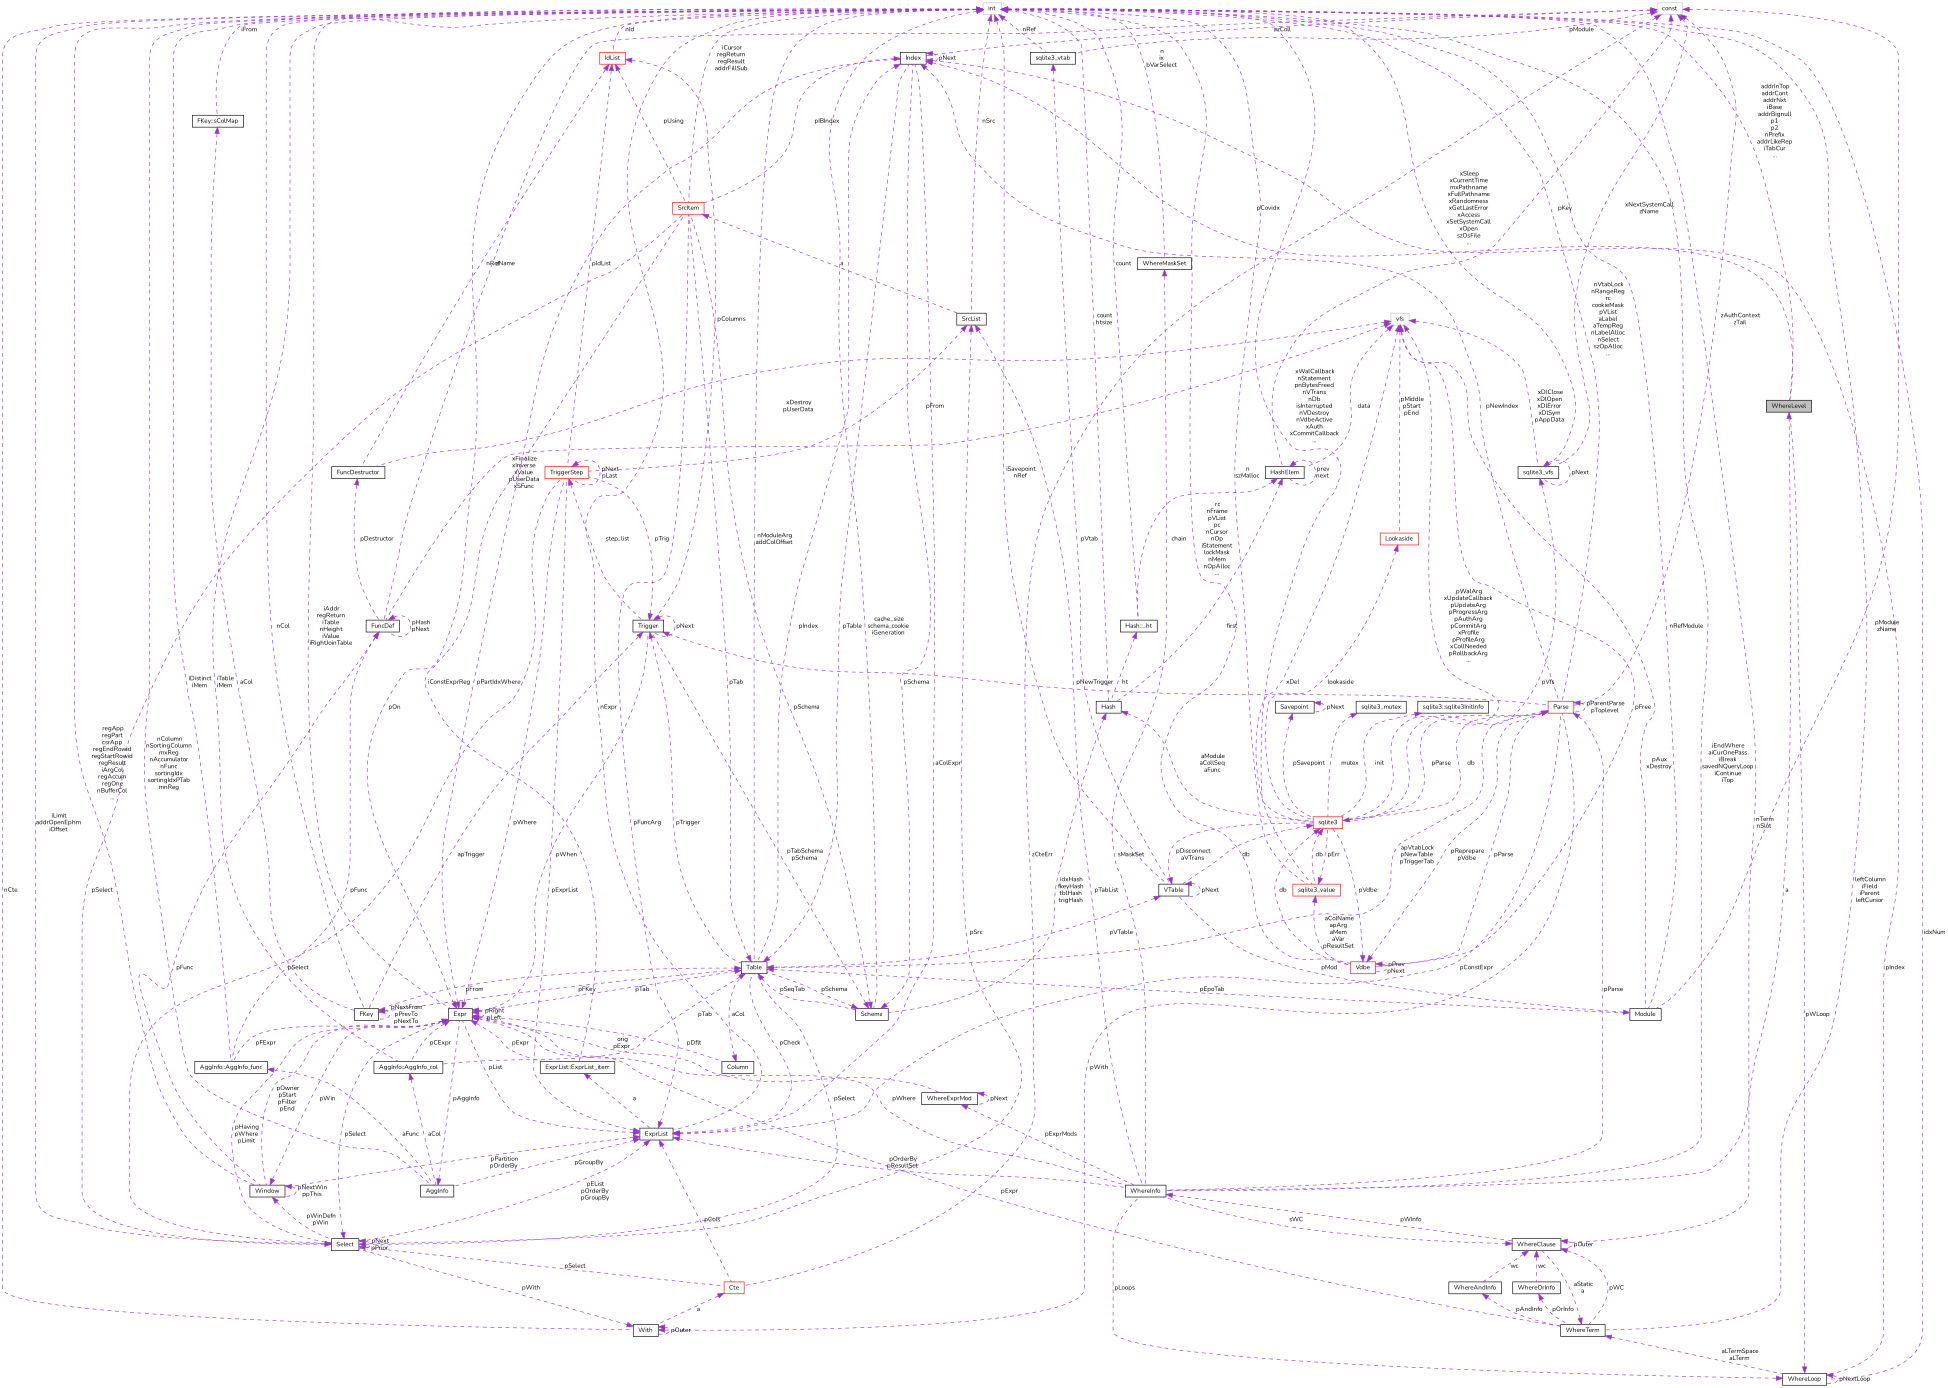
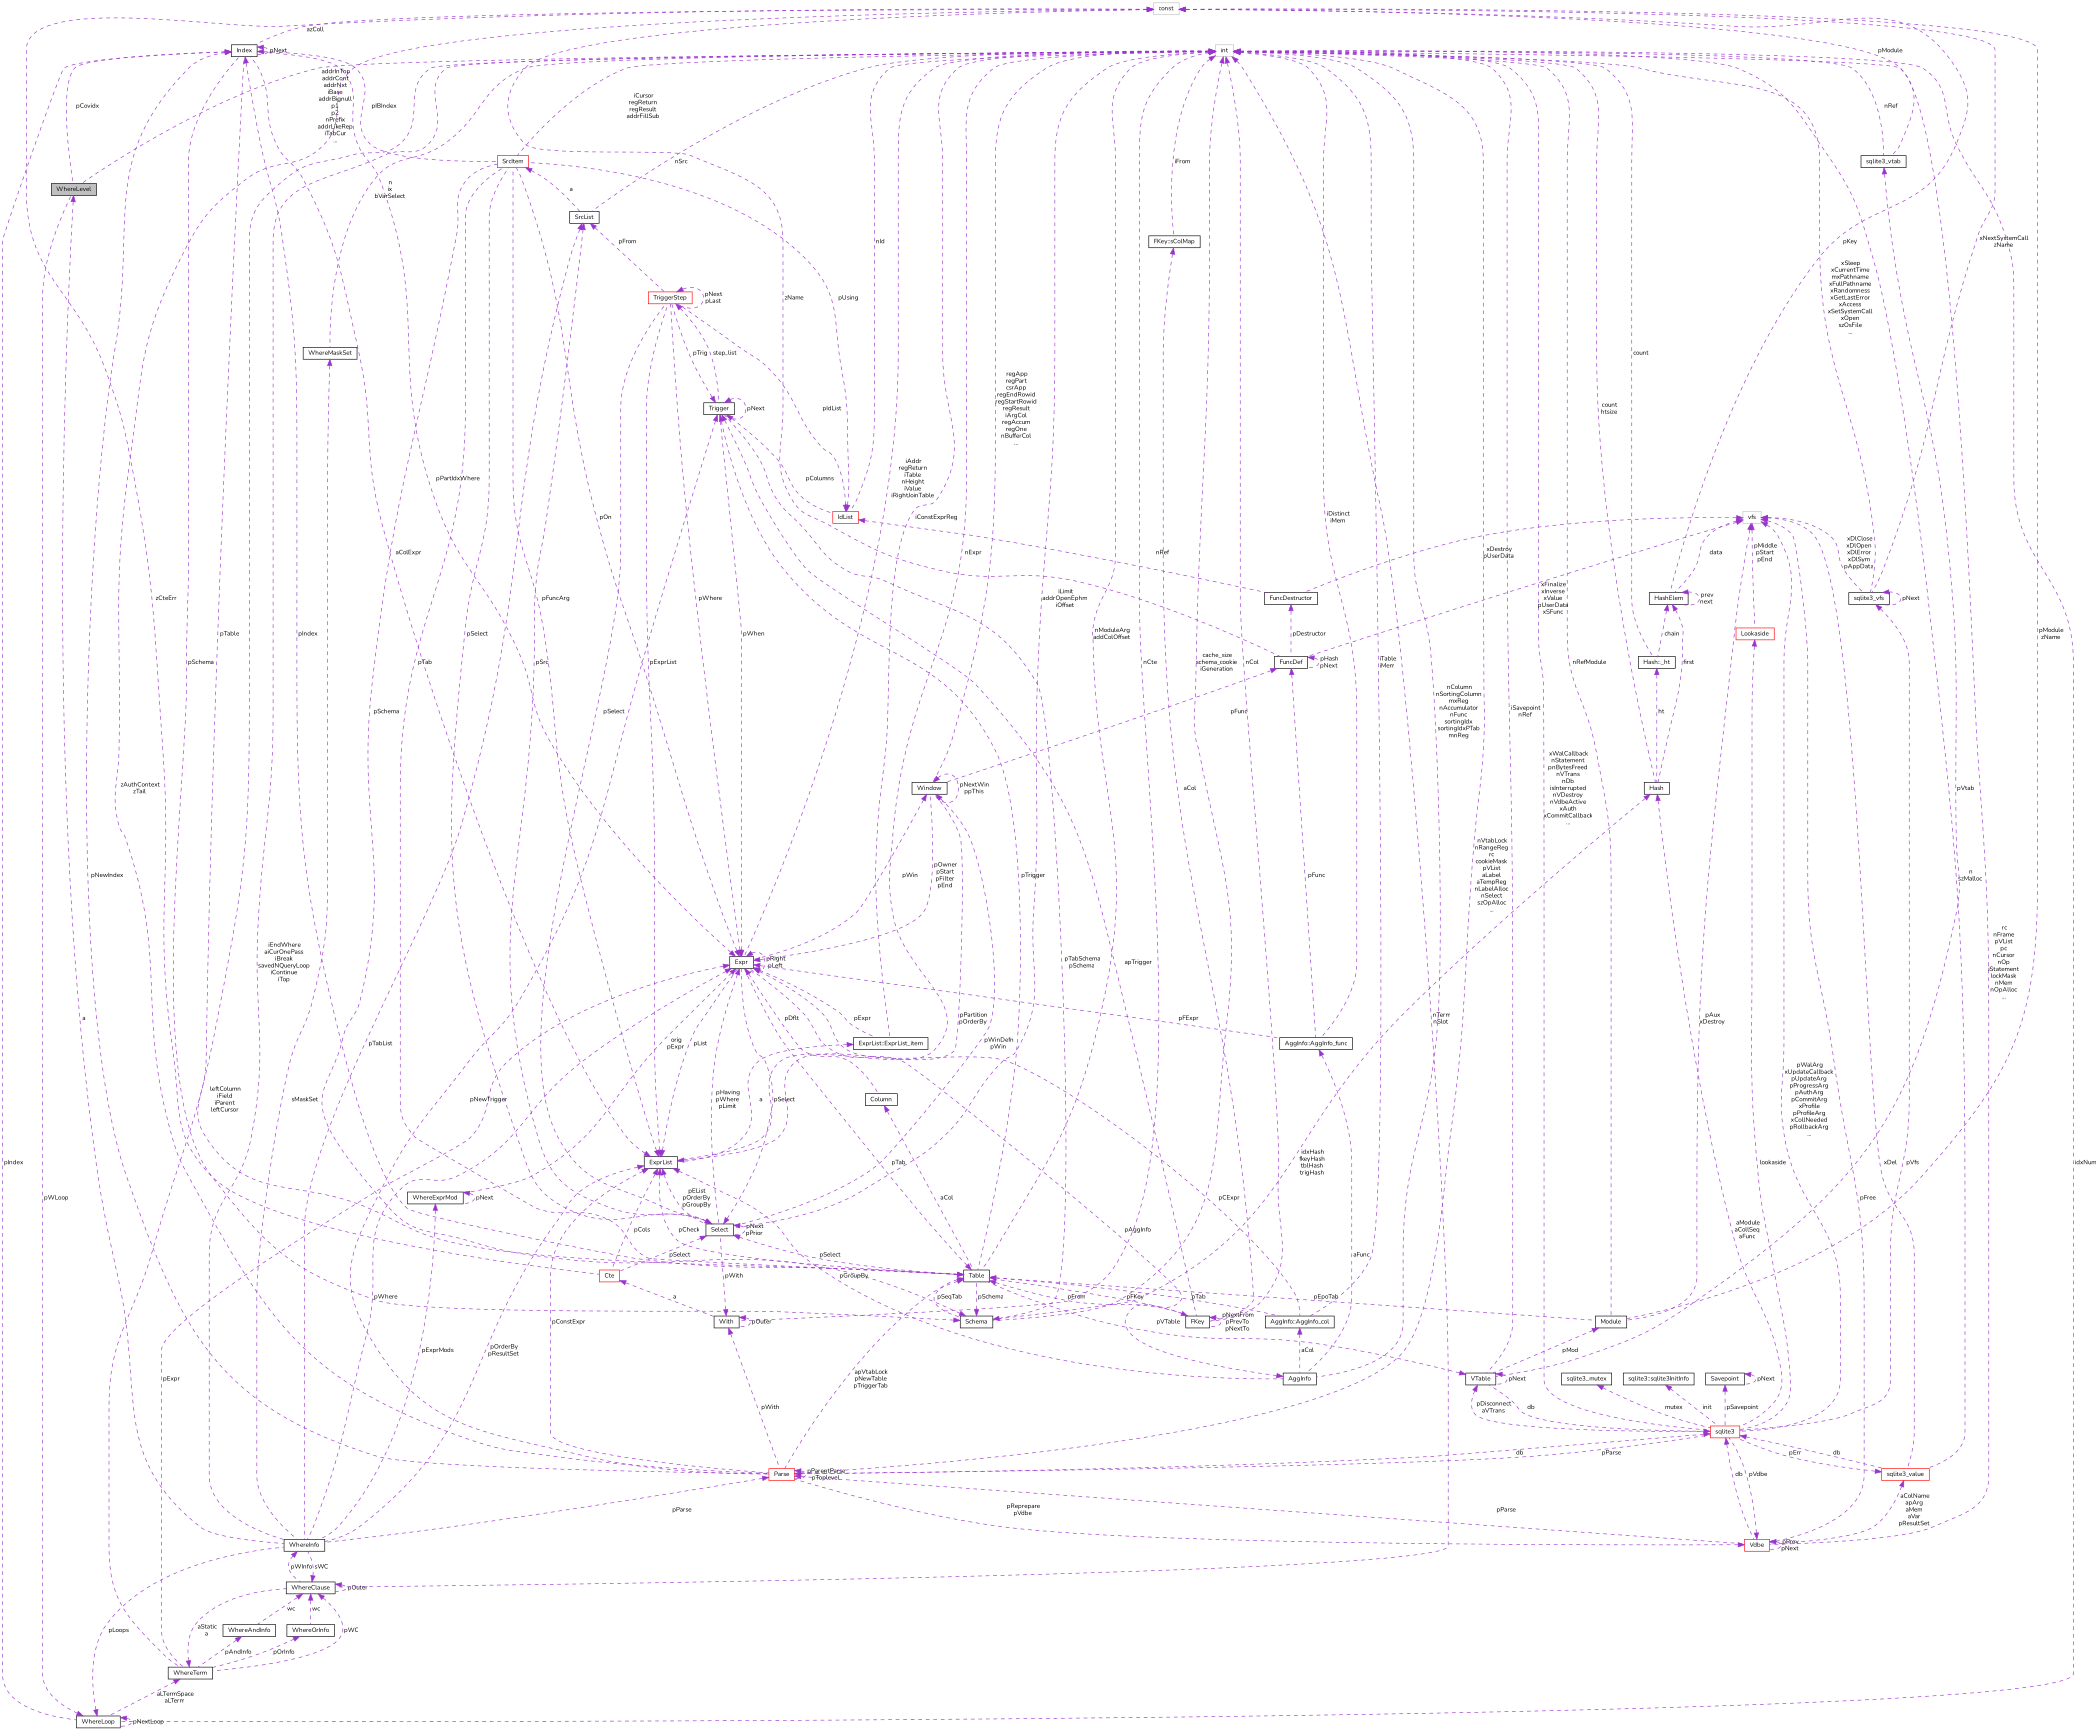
edge "Trigger" -> "IdList": reversed
